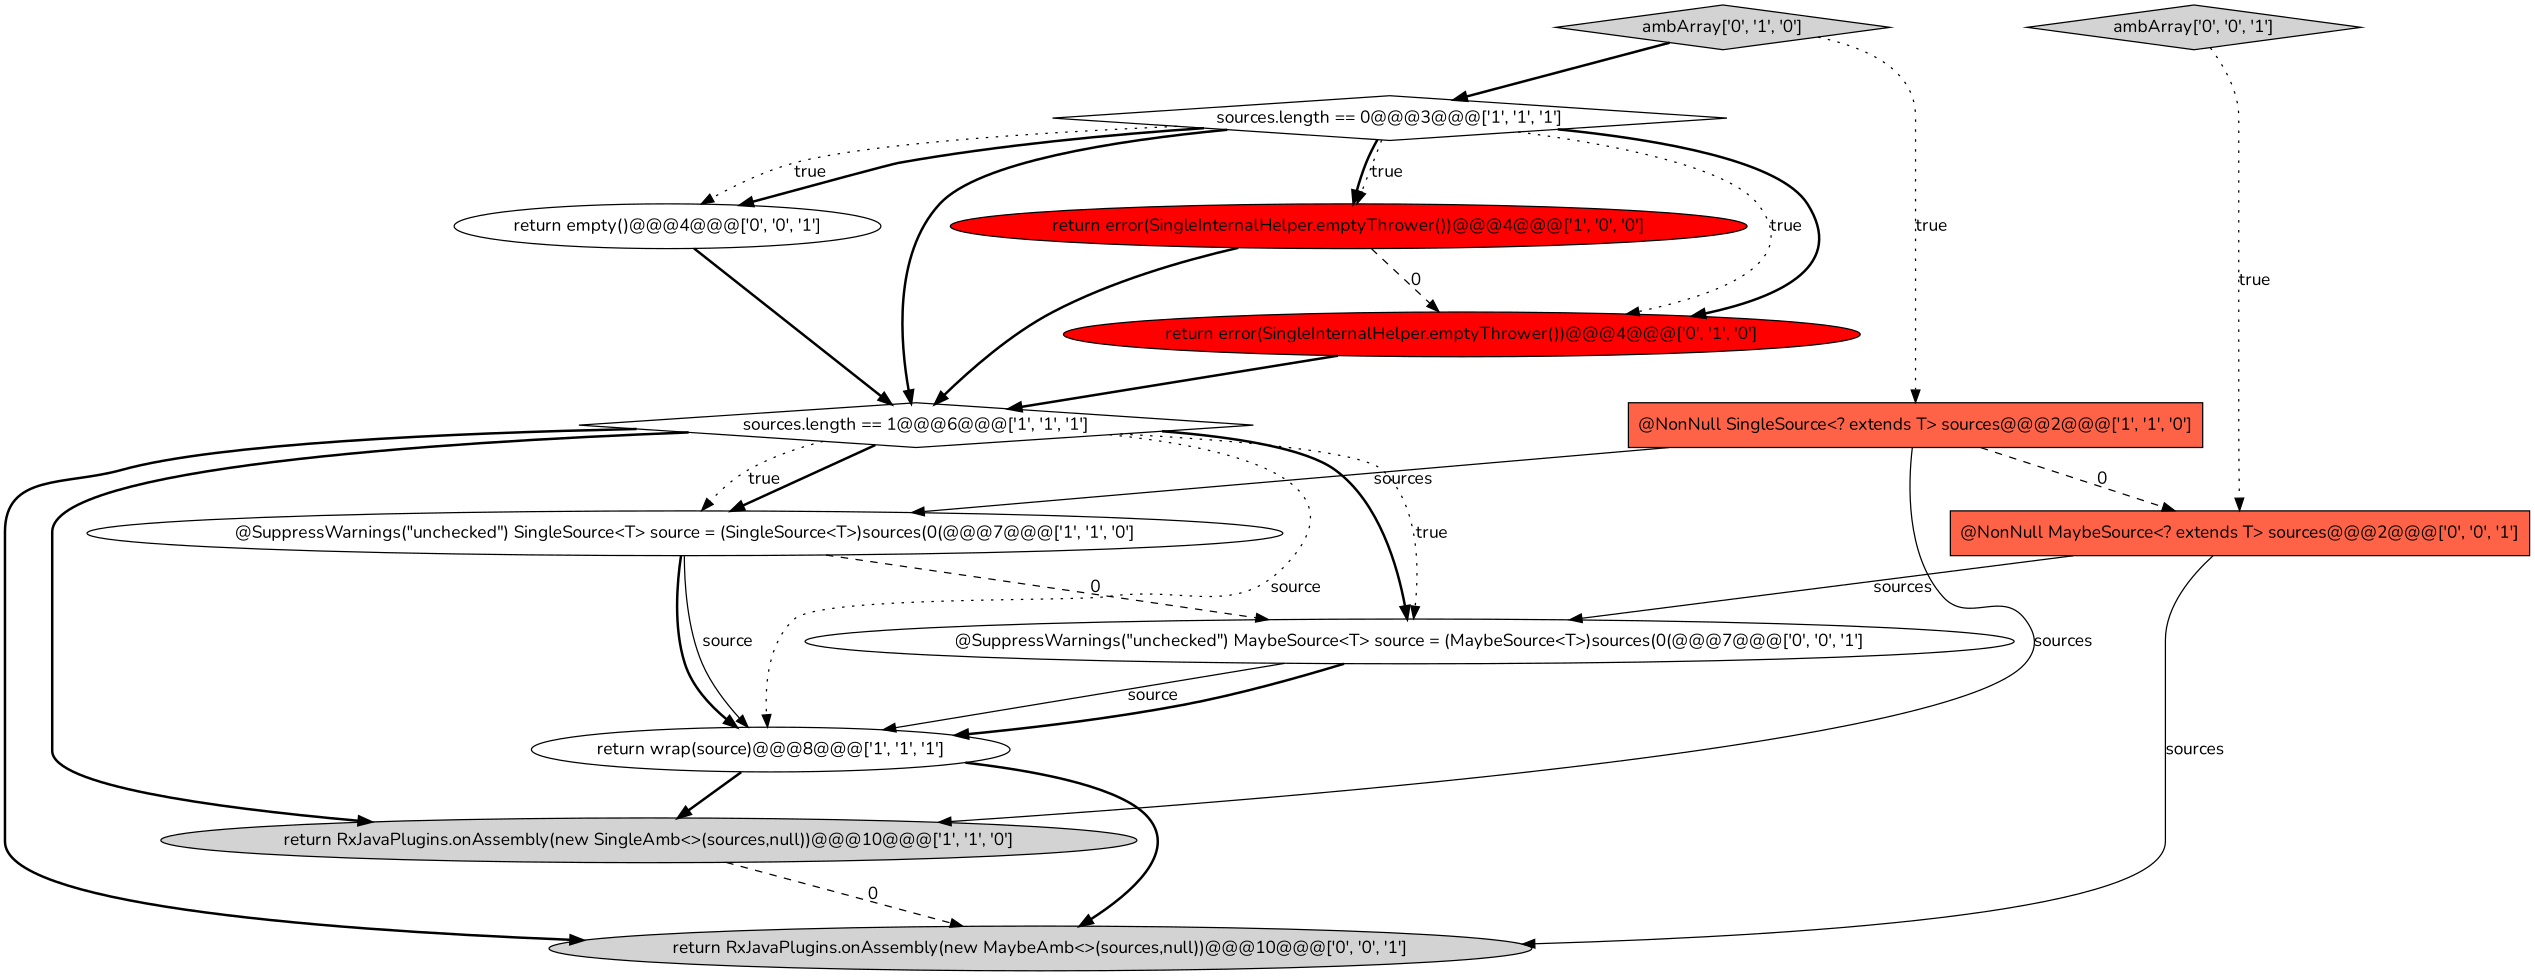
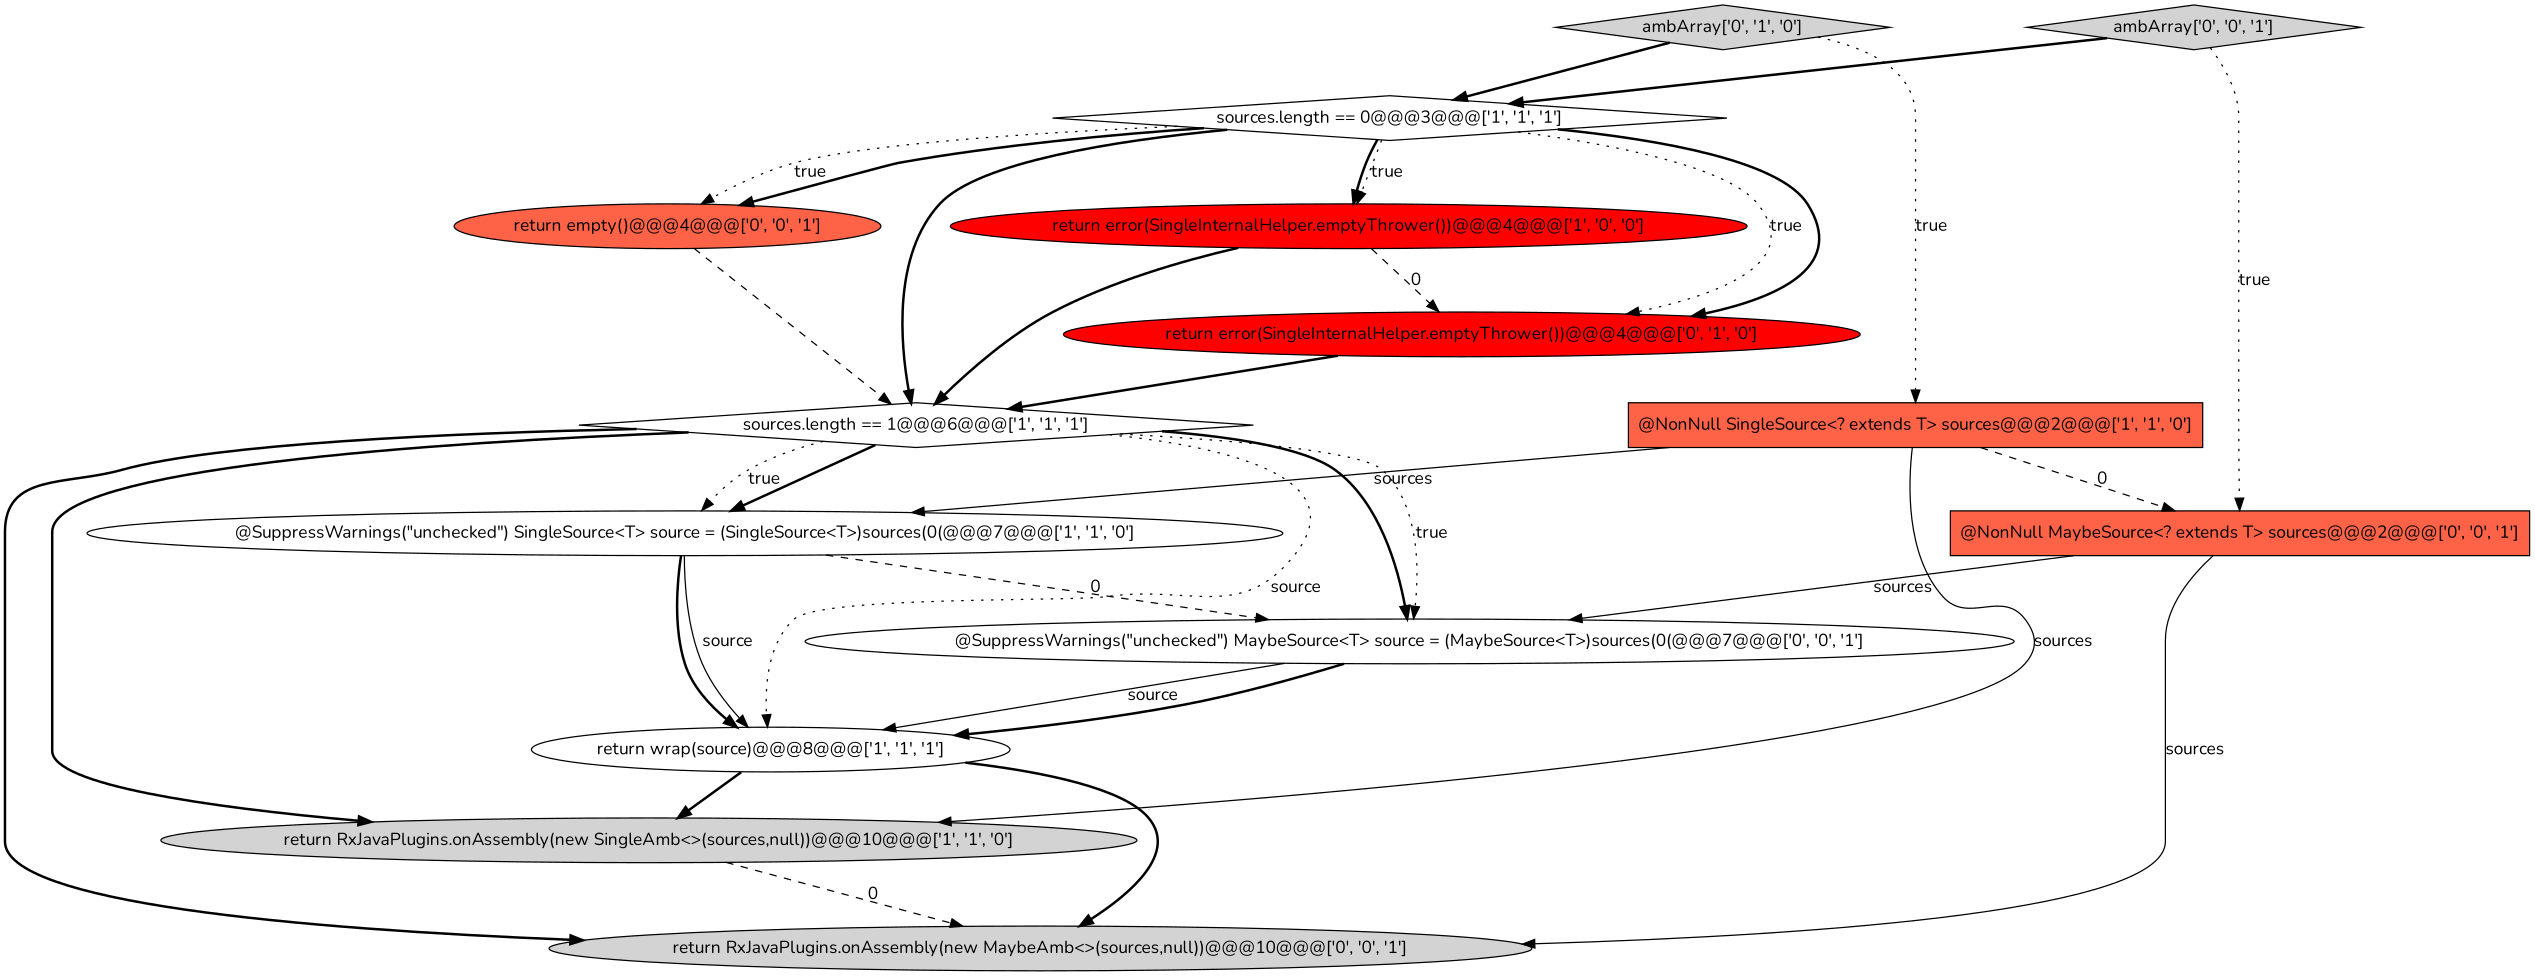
edge "ambArray['0', '0', '1']" -> "sources.length == 0@@@3@@@['1', '1', '1']": added
node "return empty()@@@4@@@['0', '0', '1']": fillcolor white -> tomato
edge "return empty()@@@4@@@['0', '0', '1']" -> "sources.length == 1@@@6@@@['1', '1', '1']": style bold -> dashed
